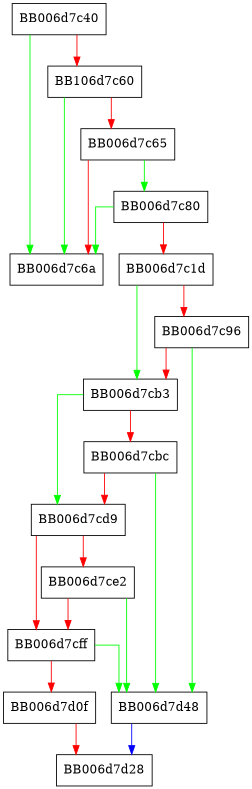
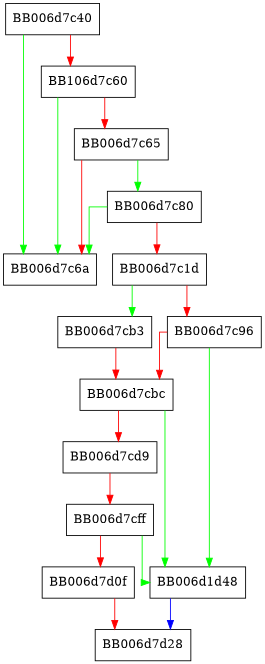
edge "BB006d7c96" -> "BB006d7cb3": now "BB006d7c96" -> "BB006d7cbc"
edge "BB006d7cb3" -> "BB006d7cd9": removed
node "BB006d7ce2": removed
node "BB006d7d48": label "BB006d7d48" -> "BB006d1d48"
